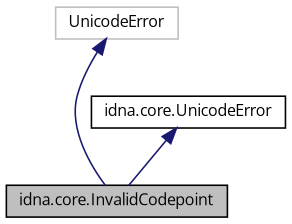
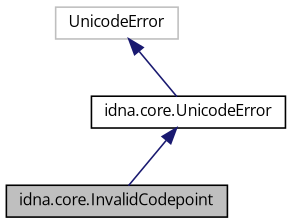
edge "idna.core.InvalidCodepoint" -> "UnicodeError": now "idna.core.UnicodeError" -> "UnicodeError"
